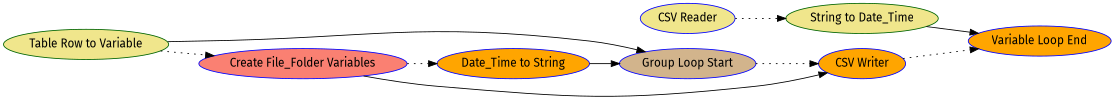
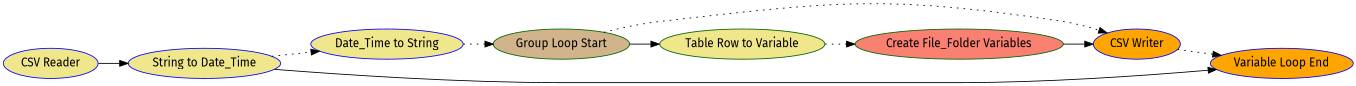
edge "CSV Reader" -> "String to Date_Time": style dotted -> solid
node "String to Date_Time": color darkgreen -> blue
edge "Table Row to Variable" -> "Group Loop Start": reversed
node "Create File_Folder Variables": color blue -> darkgreen
edge "Create File_Folder Variables" -> "Date_Time to String": now "String to Date_Time" -> "Date_Time to String"
node "Date_Time to String": fillcolor orange -> khaki
edge "Date_Time to String" -> "Group Loop Start": style solid -> dotted
node "Group Loop Start": color blue -> darkgreen
